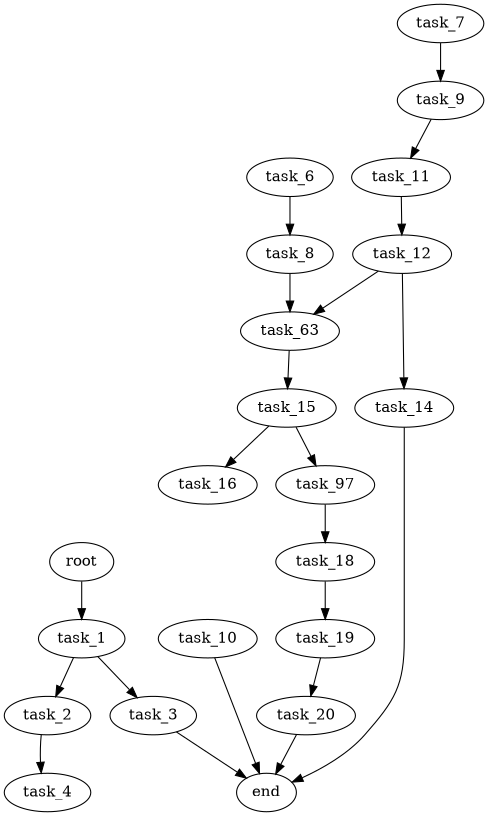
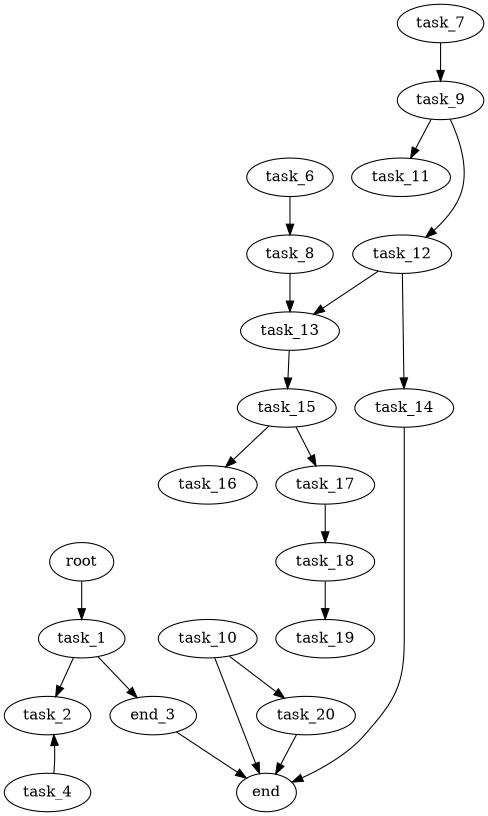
edge "task_11" -> "task_12": now "task_9" -> "task_12"
node "task_63": label "task_63" -> "task_13"
node "task_97": label "task_97" -> "task_17"
edge "task_19" -> "task_20": now "task_10" -> "task_20"
node "task_3": label "task_3" -> "end_3"
edge "task_2" -> "task_4": reversed
